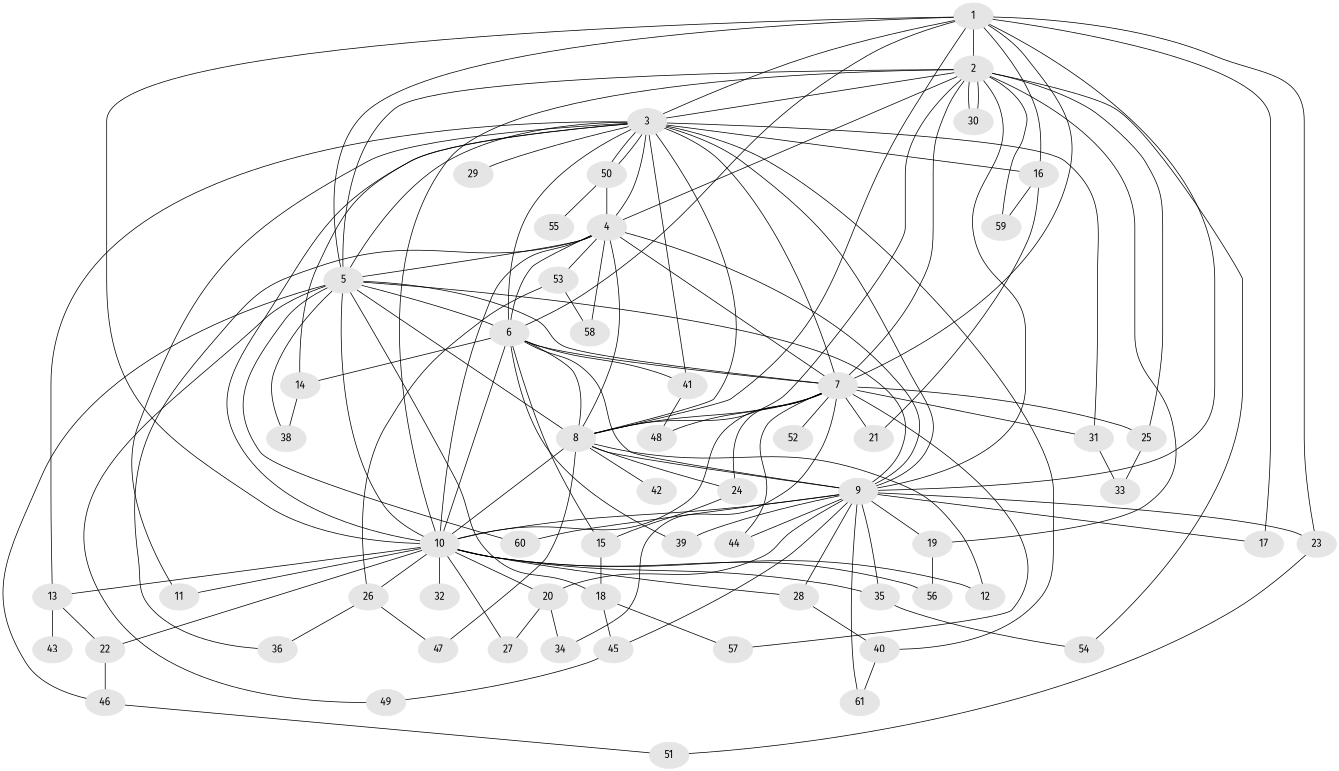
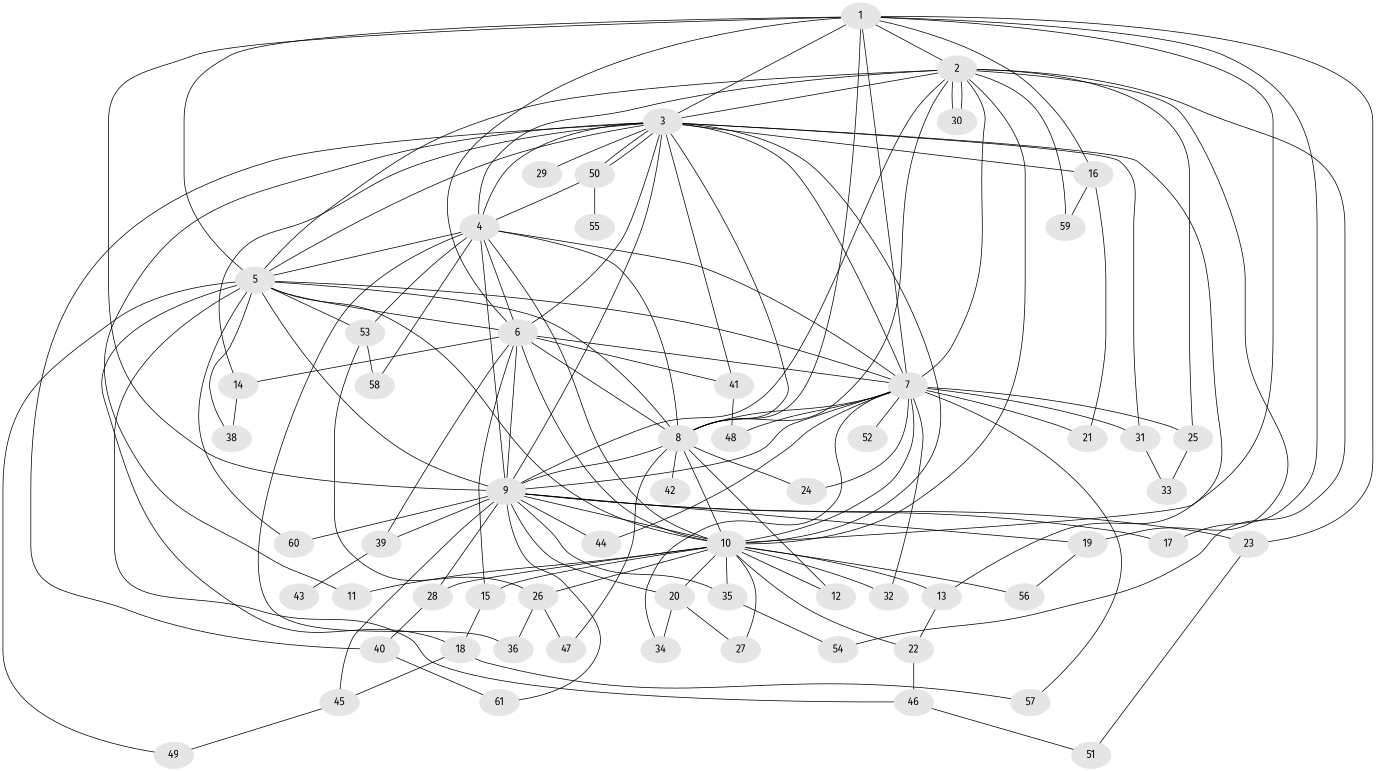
edge "5" -- "53": added
edge "7" -- "9": added
edge "7" -- "32": added
edge "24" -- "15": now "10" -- "15"
edge "13" -- "43": now "39" -- "43"
